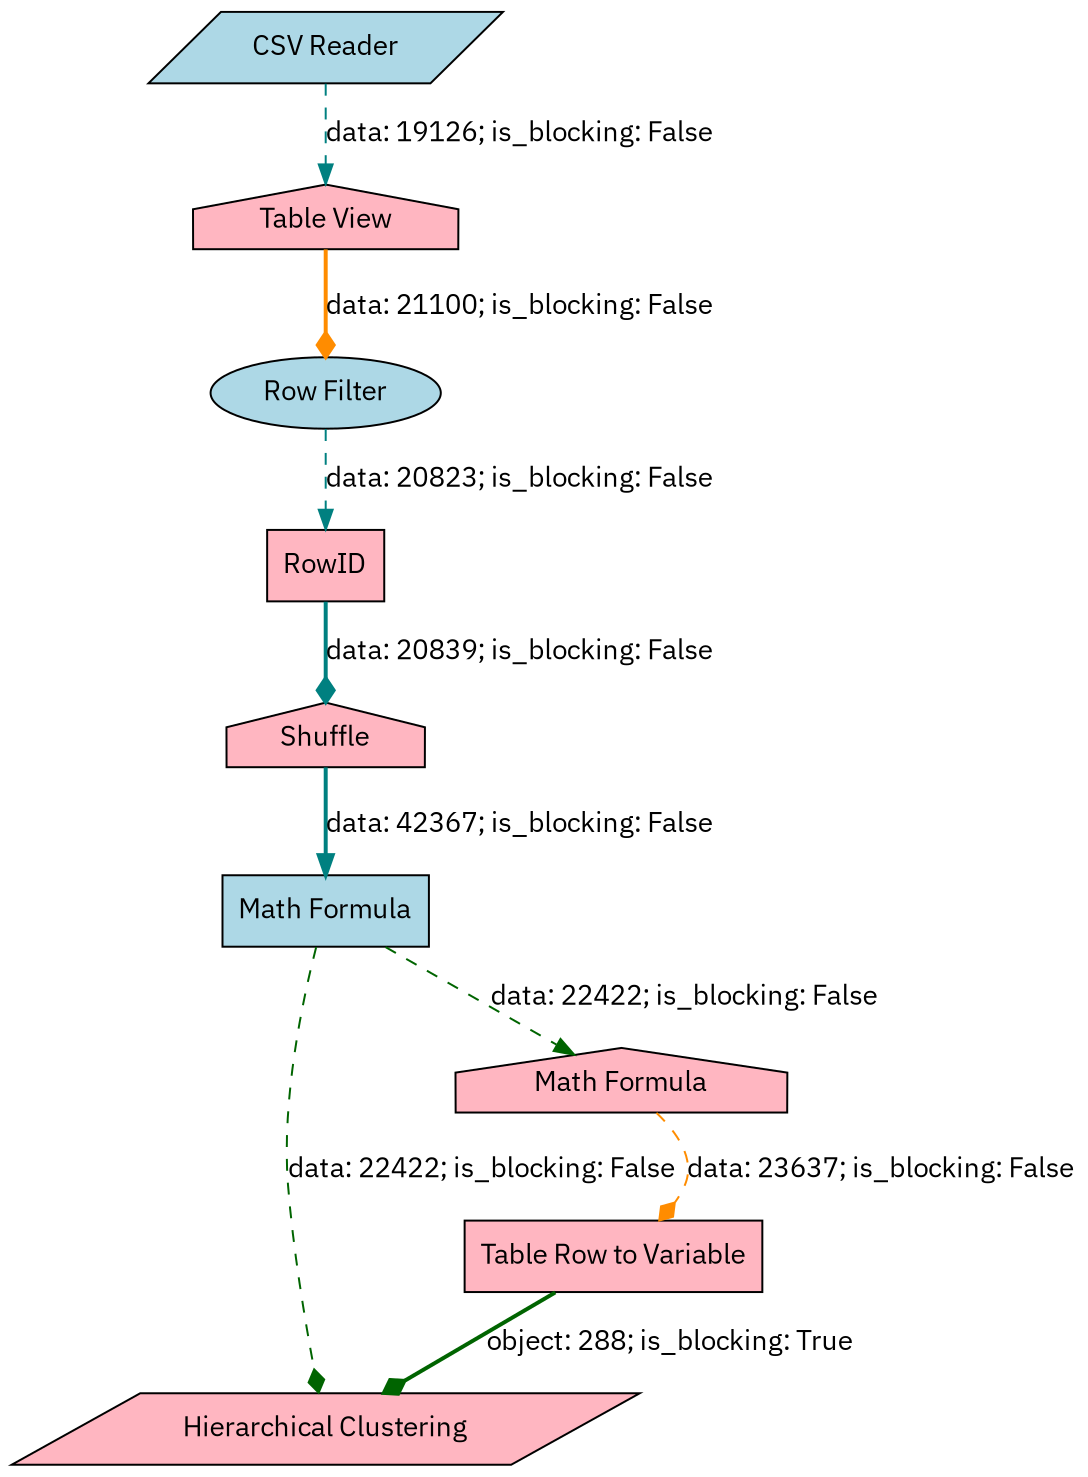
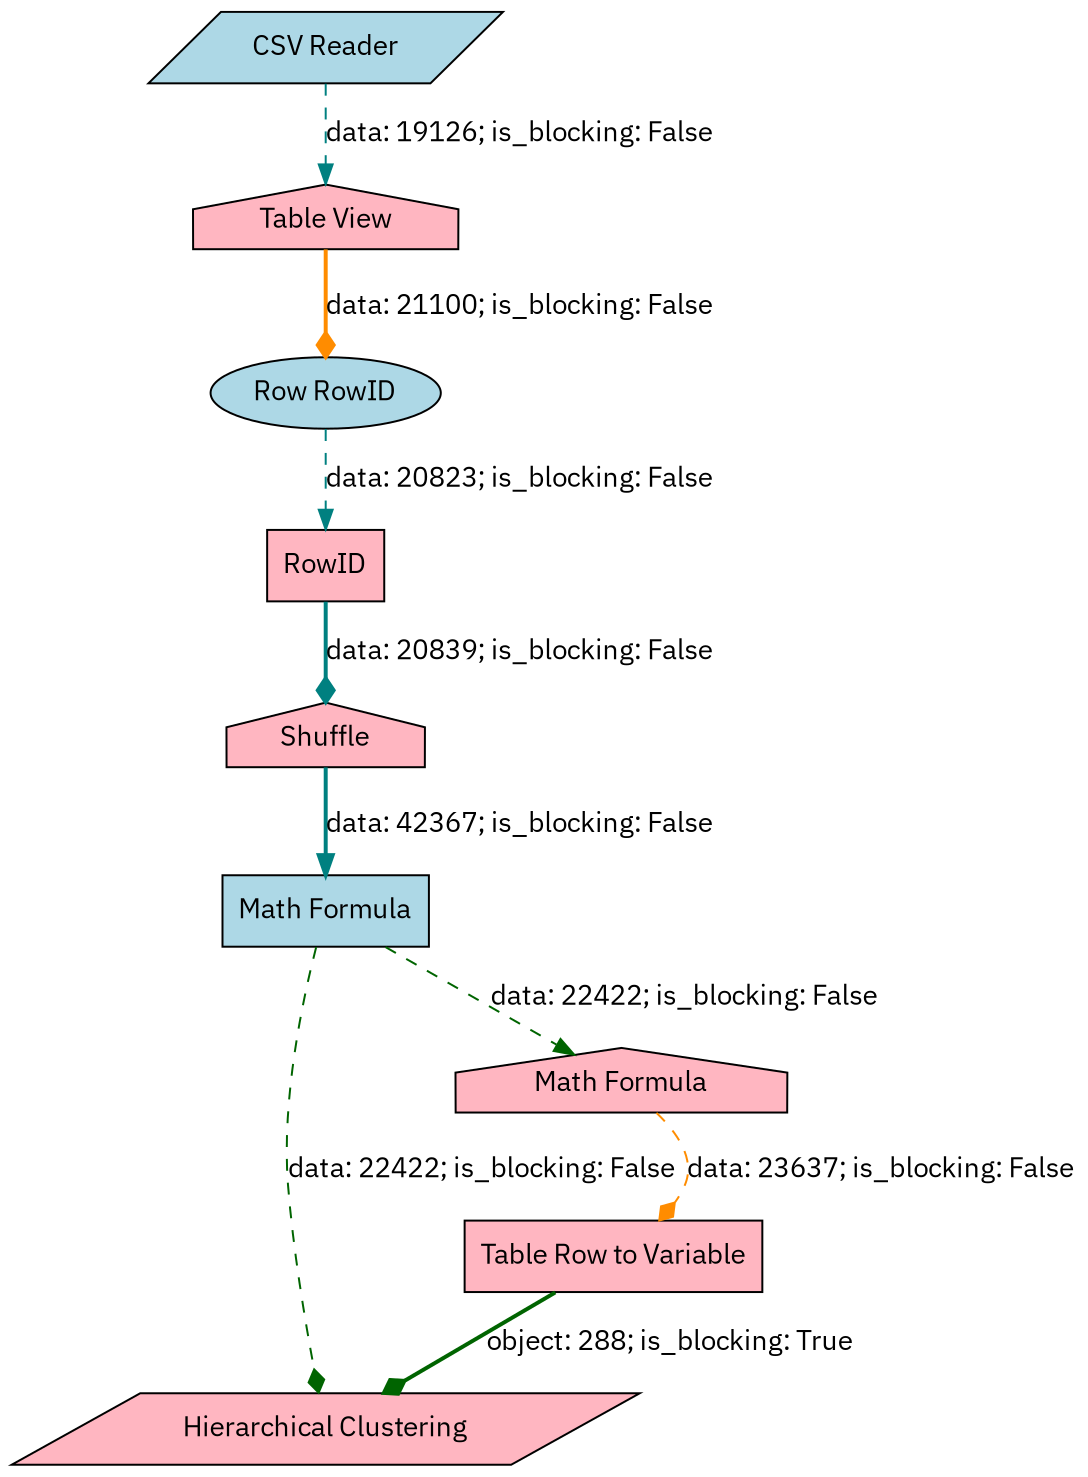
node "Row Filter": label "Row Filter" -> "Row RowID"
